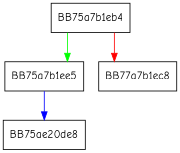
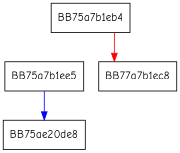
edge "BB75a7b1eb4" -> "BB75a7b1ee5": removed
